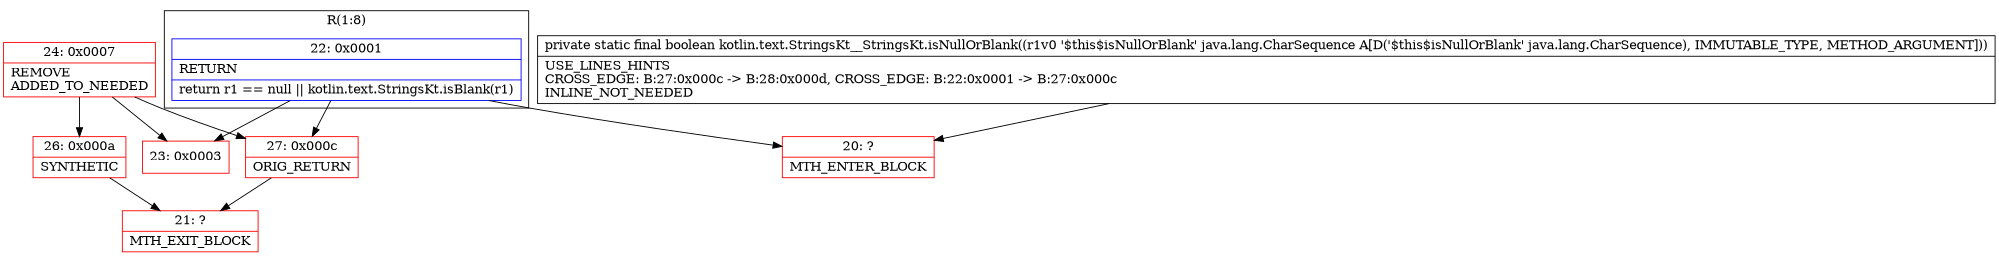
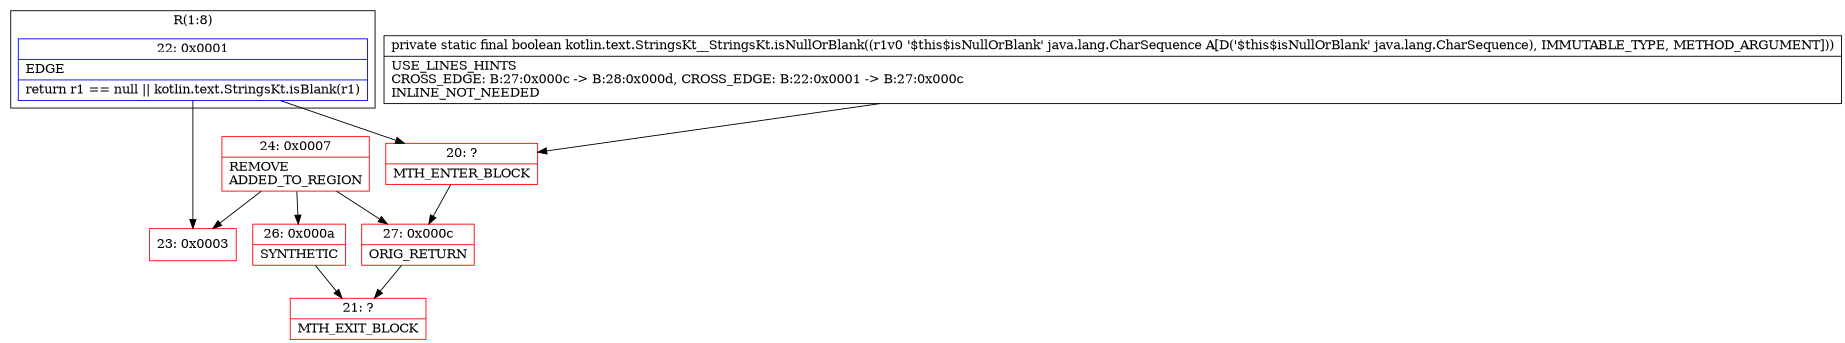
node "22: 0x0001": text "RETURN" -> "EDGE"
node "24: 0x0007": text "ADDED_TO_NEEDED" -> "ADDED_TO_REGION"
edge "22: 0x0001" -> "27: 0x000c": now "20: ?" -> "27: 0x000c"
